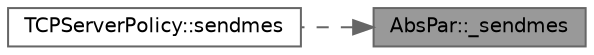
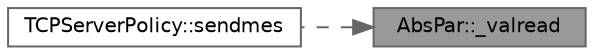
node "AbsPar::_sendmes": label "AbsPar::_sendmes" -> "AbsPar::_valread"
